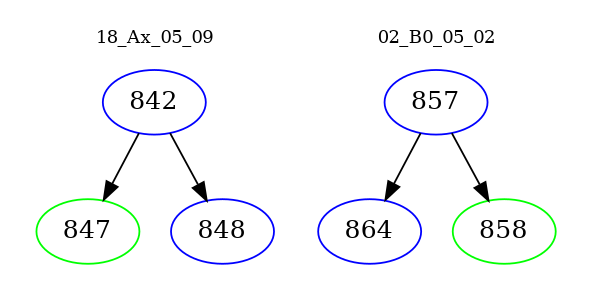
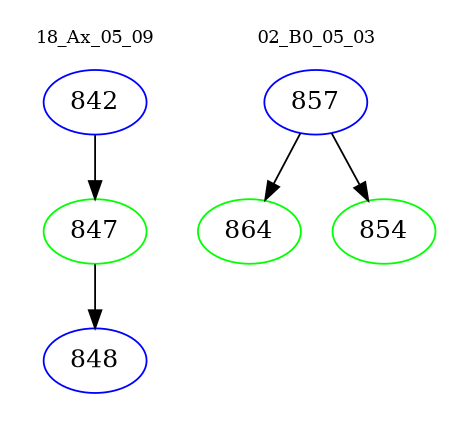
cluster "02_B0_05_02": label "02_B0_05_02" -> "02_B0_05_03"
edge "842" -> "848": now "847" -> "848"
node "864": color blue -> green
node "858": label "858" -> "854"
